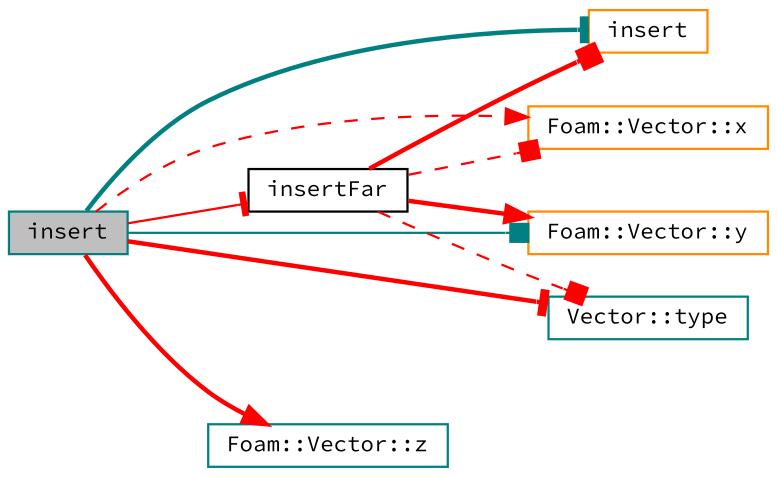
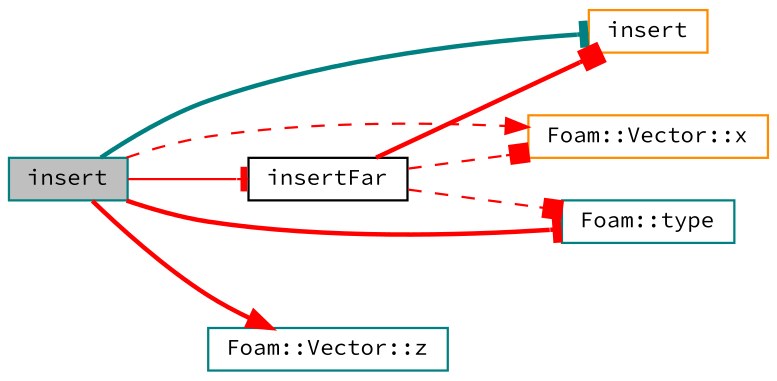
node "Foam::Vector::y": removed
node "Vector::type": label "Vector::type" -> "Foam::type"
